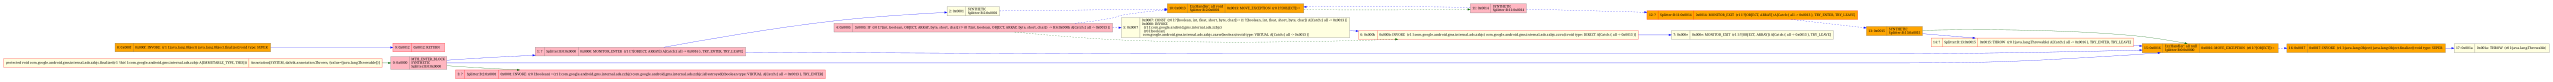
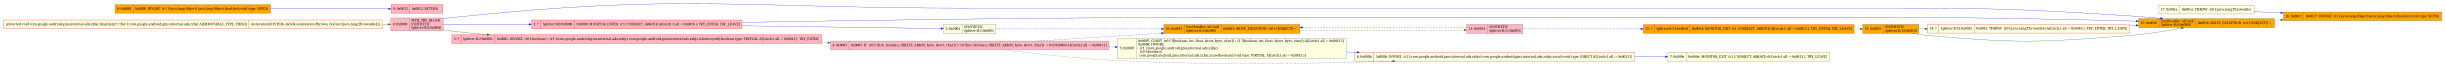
node "10: 0x0013": text "ExcHandler: all void" -> "ExcHandler: all null"
edge "12: ?" -> "13: 0x0015": color blue -> darkgreen
edge "13: 0x0015" -> "14: ?": color blue -> darkgreen
edge "3: ?" -> "4: 0x0005": added
edge "15: 0x0016" -> "16: 0x0017": color blue -> darkgreen
edge "16: 0x0017" -> "17: 0x001a": reversed
node "1: ?": color gray40 -> red
node "0: 0x0000": text "MTH_ENTER_BLOCK" -> "MTH_TRY_BLOCK"
